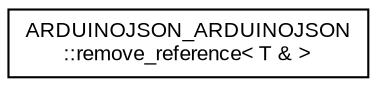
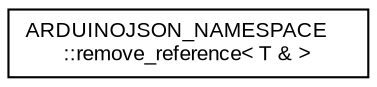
node "ARDUINOJSON_ARDUINOJSON ::remove_reference< T & >": label "ARDUINOJSON_ARDUINOJSON ::remove_reference< T & >" -> "ARDUINOJSON_NAMESPACE ::remove_reference< T & >"
